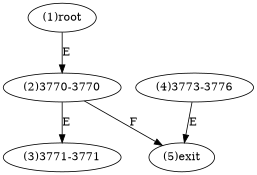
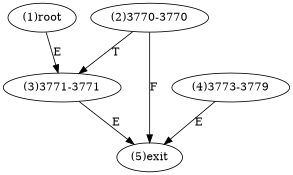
edge "(1)root" -> "(2)3770-3770": now "(1)root" -> "(3)3771-3771"
node "(4)3773-3776": label "(4)3773-3776" -> "(4)3773-3779"
edge "(3)3771-3771" -> "(5)exit": added, label "E"
edge "(2)3770-3770" -> "(3)3771-3771": label "E" -> "T"
